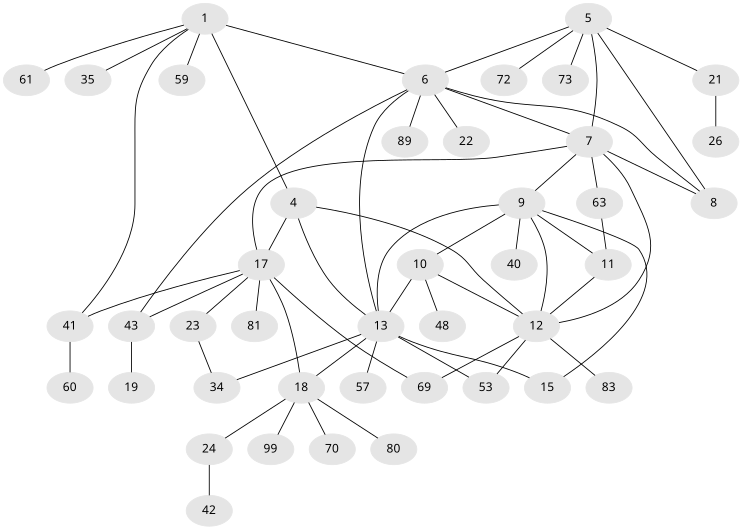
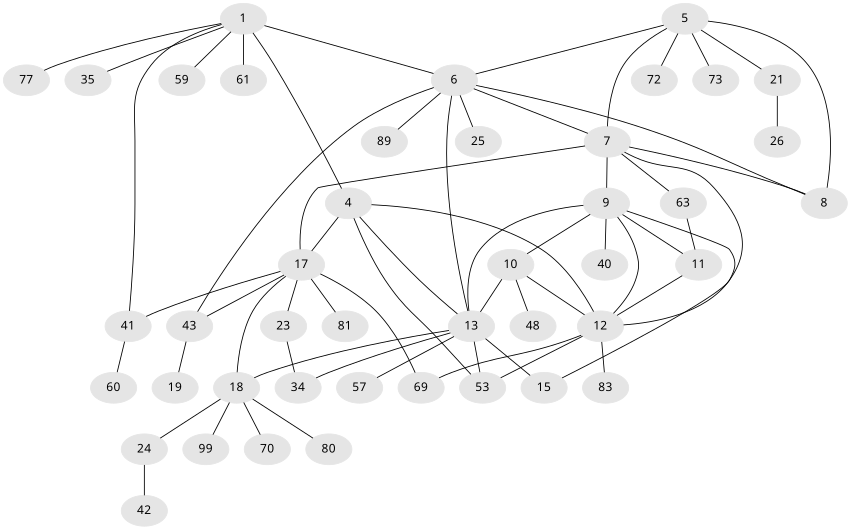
node "77": added
node "22": label "22" -> "25"
edge "4" -- "53": added
